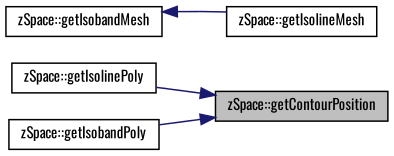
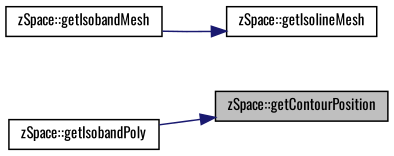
edge "zSpace::getIsolineMesh" -> "zSpace::getIsobandMesh": reversed
node "zSpace::getIsolinePoly": removed
